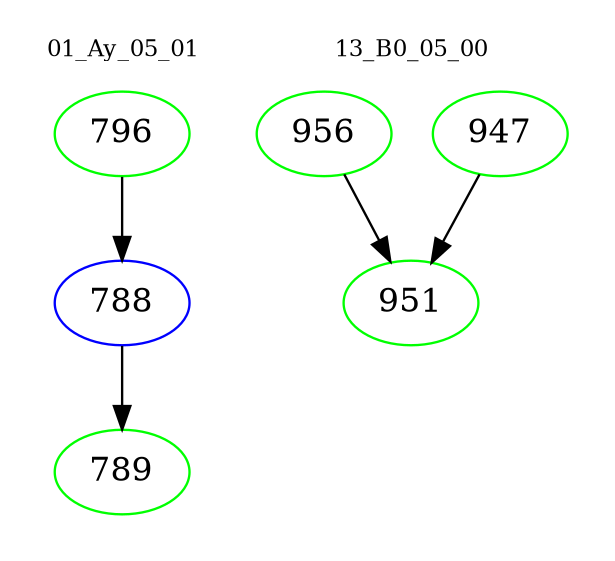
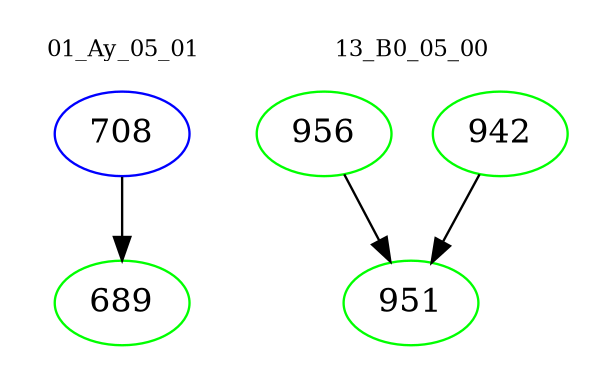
node "796": removed
node "947": label "947" -> "942"
node "788": label "788" -> "708"
node "789": label "789" -> "689"
